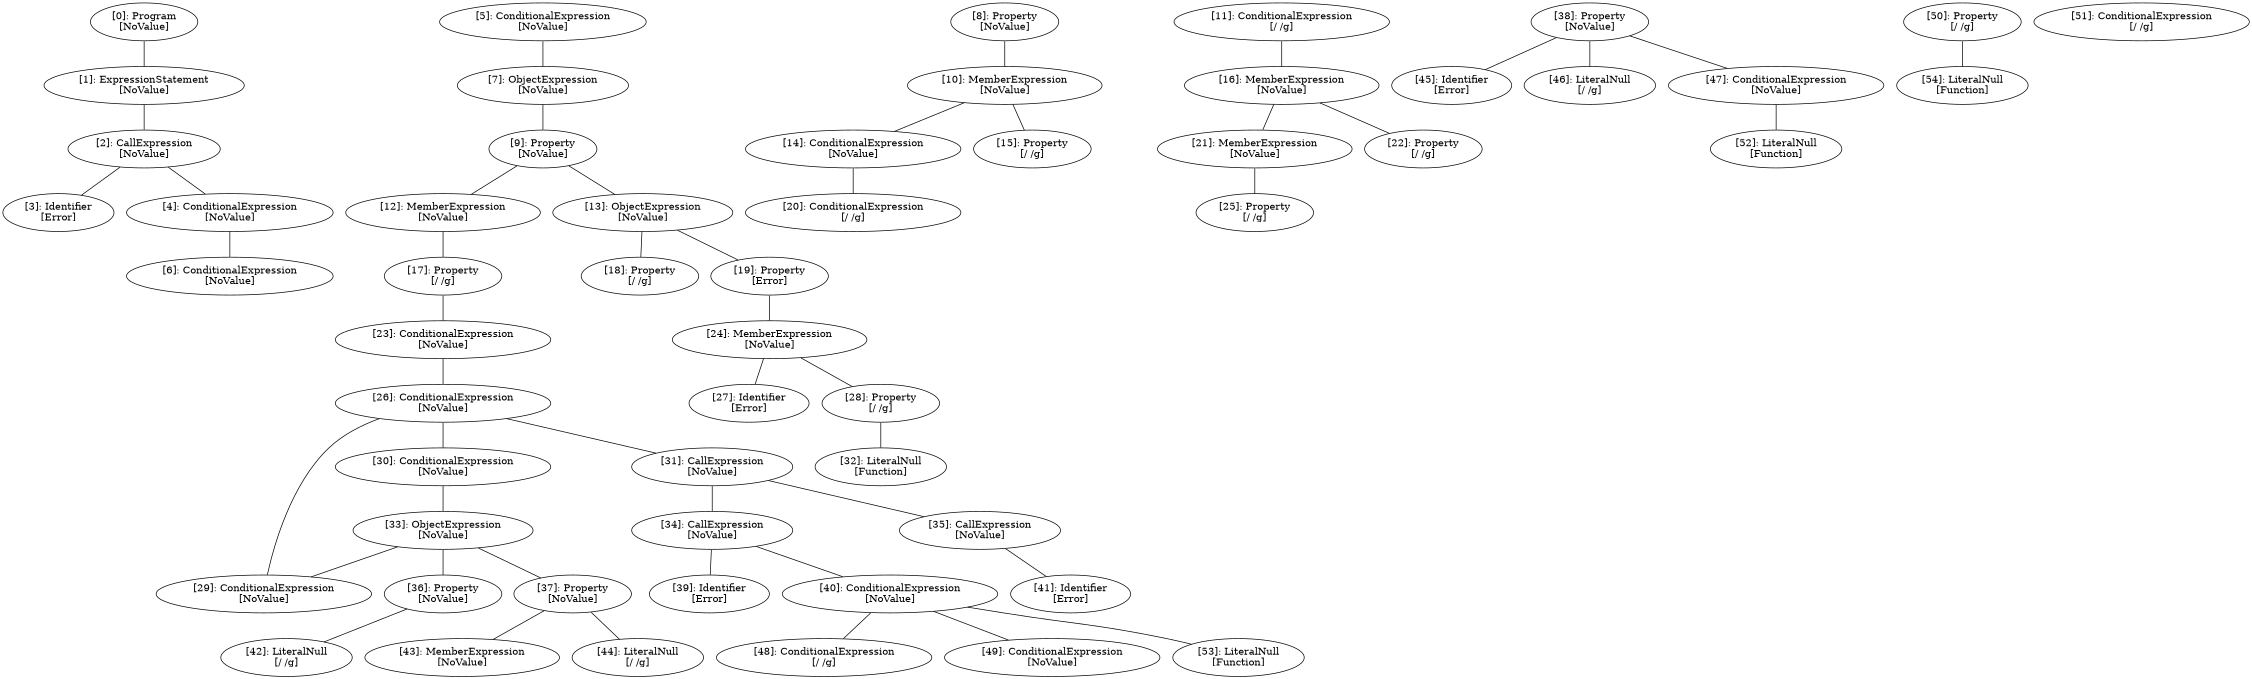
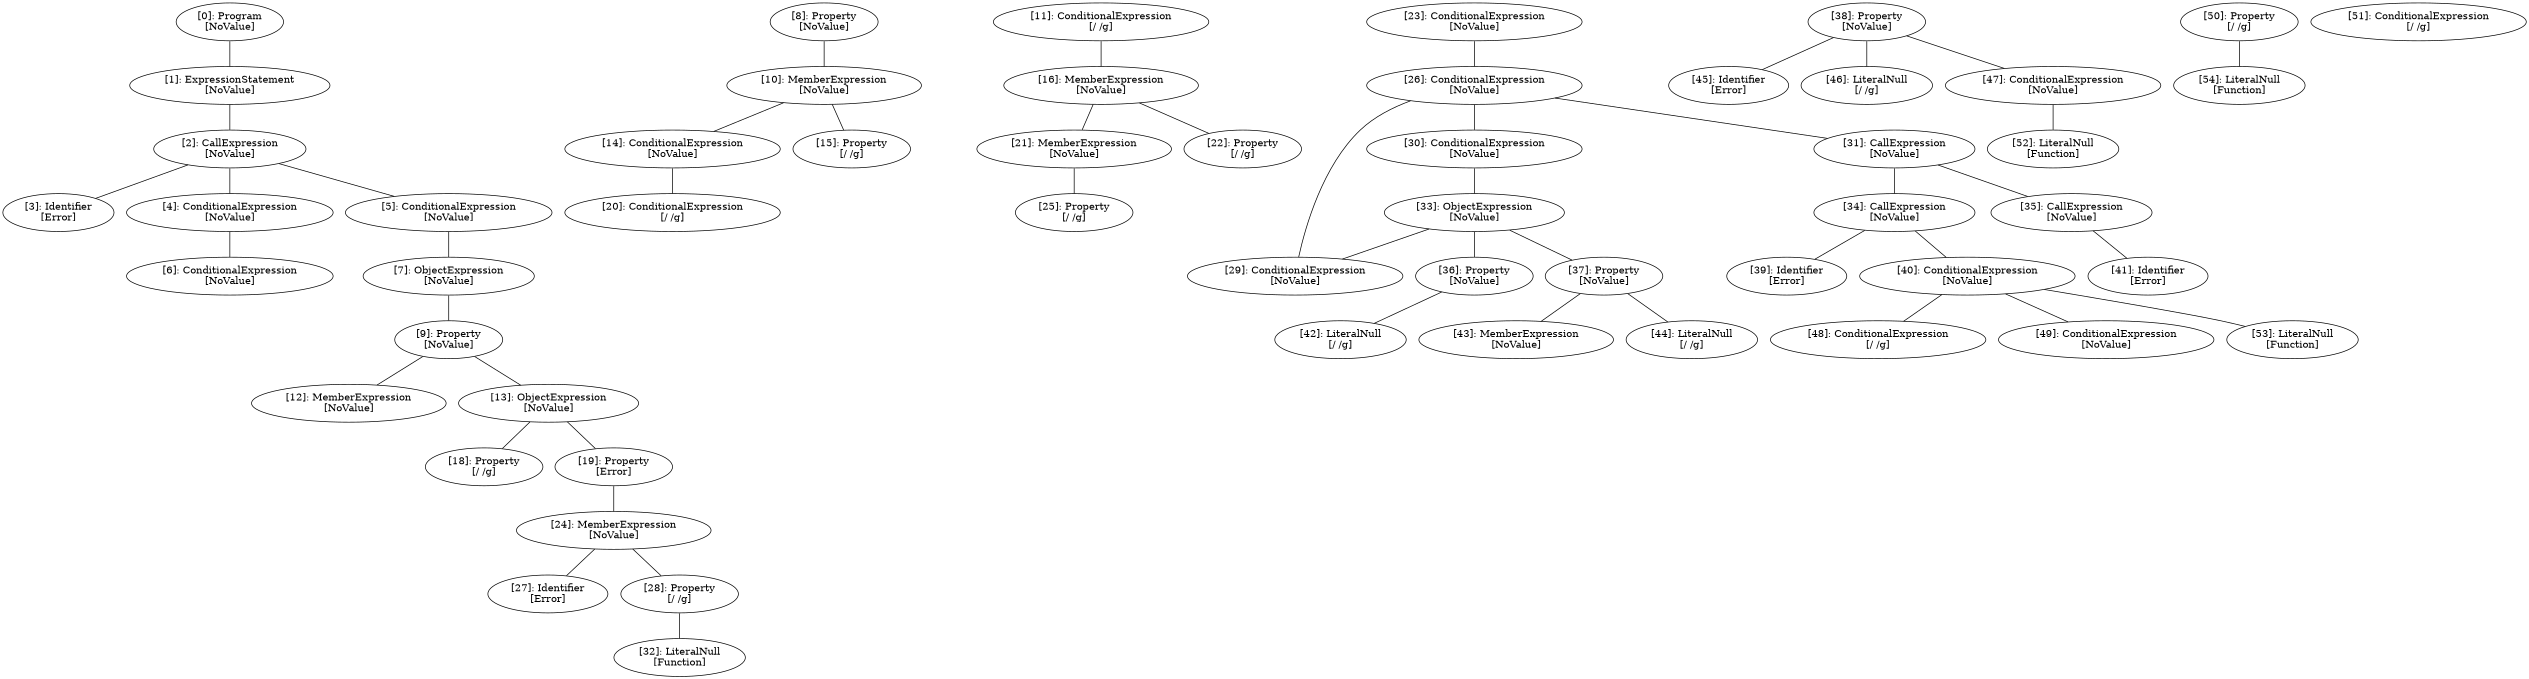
edge "[2]: CallExpression [NoValue]" -- "[5]: ConditionalExpression [NoValue]": added
node "[17]: Property [/ /g]": removed
